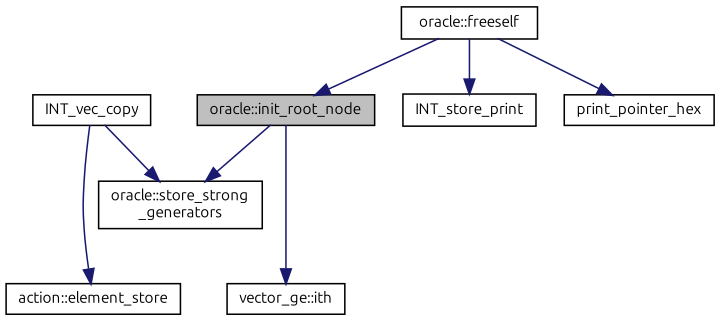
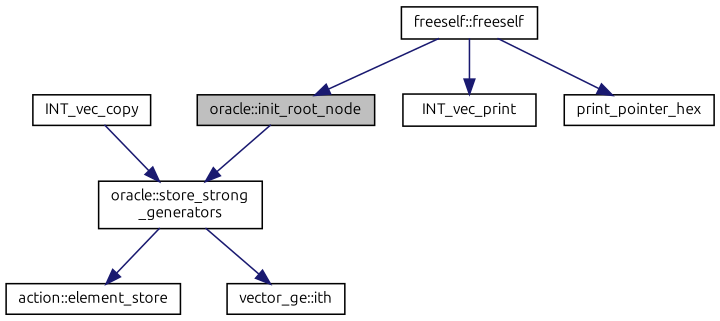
node "oracle::freeself": label "oracle::freeself" -> "freeself::freeself"
node "INT_store_print": label "INT_store_print" -> "INT_vec_print"
edge "INT_vec_copy" -> "action::element_store": now "oracle::store_strong _generators" -> "action::element_store"
edge "oracle::init_root_node" -> "vector_ge::ith": now "oracle::store_strong _generators" -> "vector_ge::ith"
